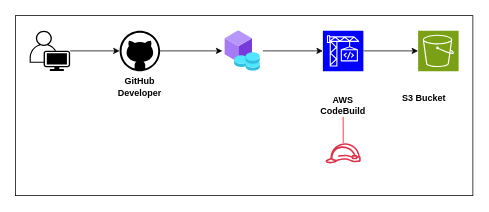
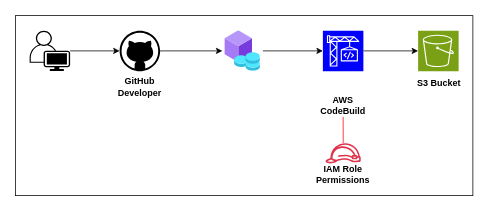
node "S3 Bucket": moved (424, 98) -> (439, 83)
node "IAM Role Permissions": added
